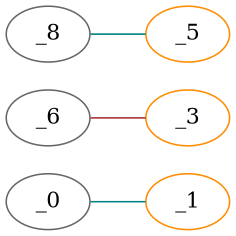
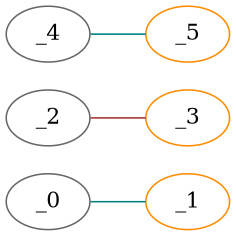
node "_8": label "_8" -> "_4"
node "_6": label "_6" -> "_2"
